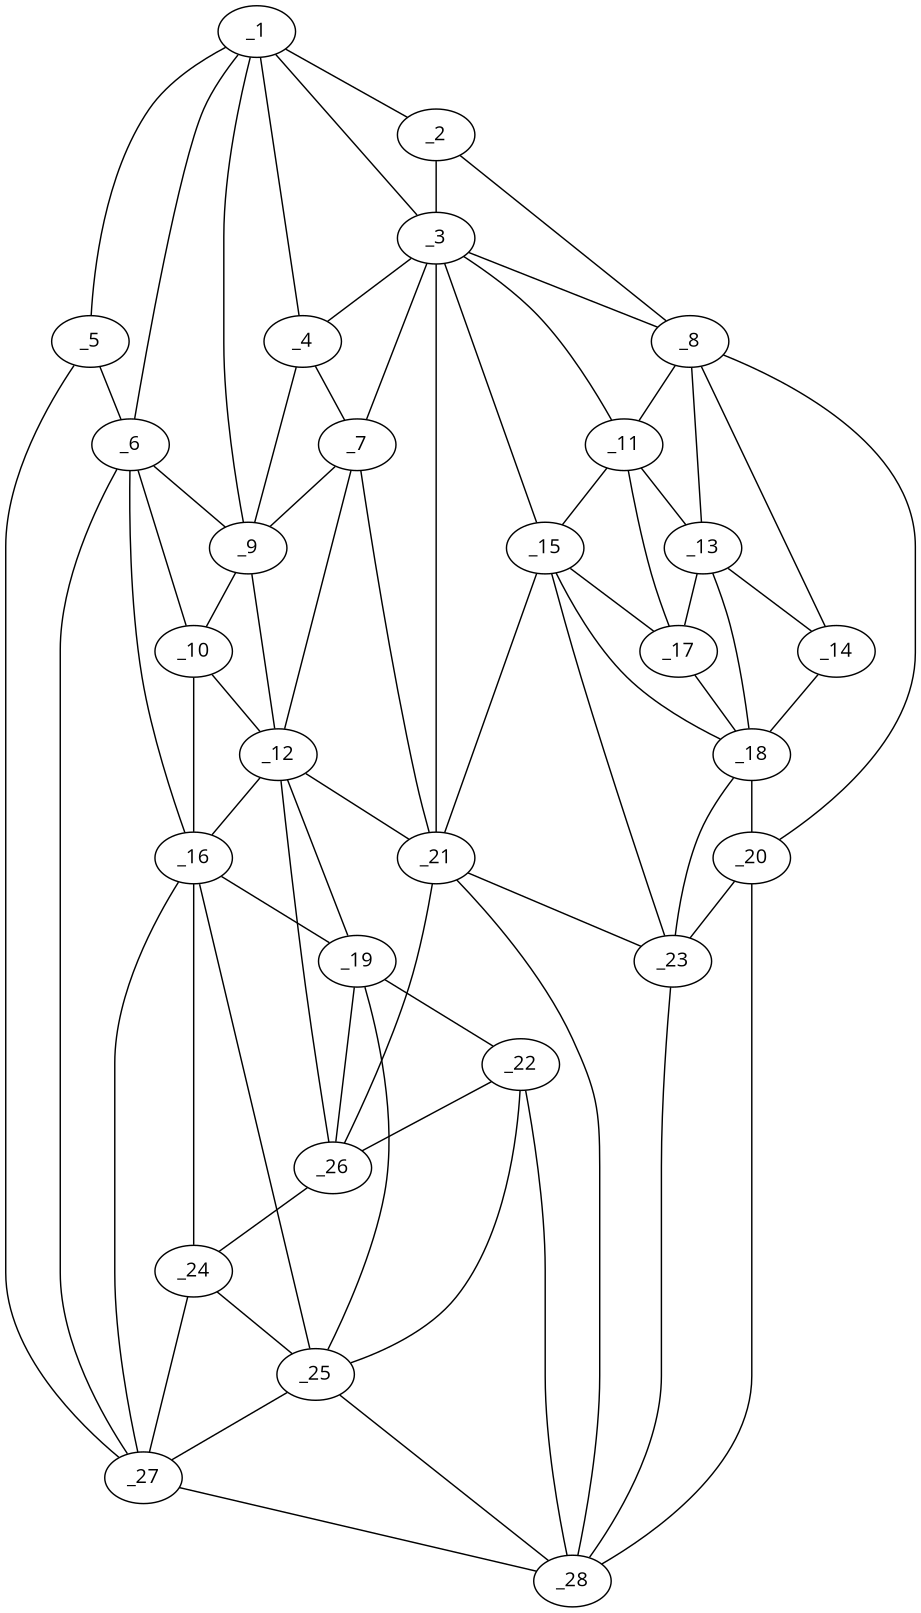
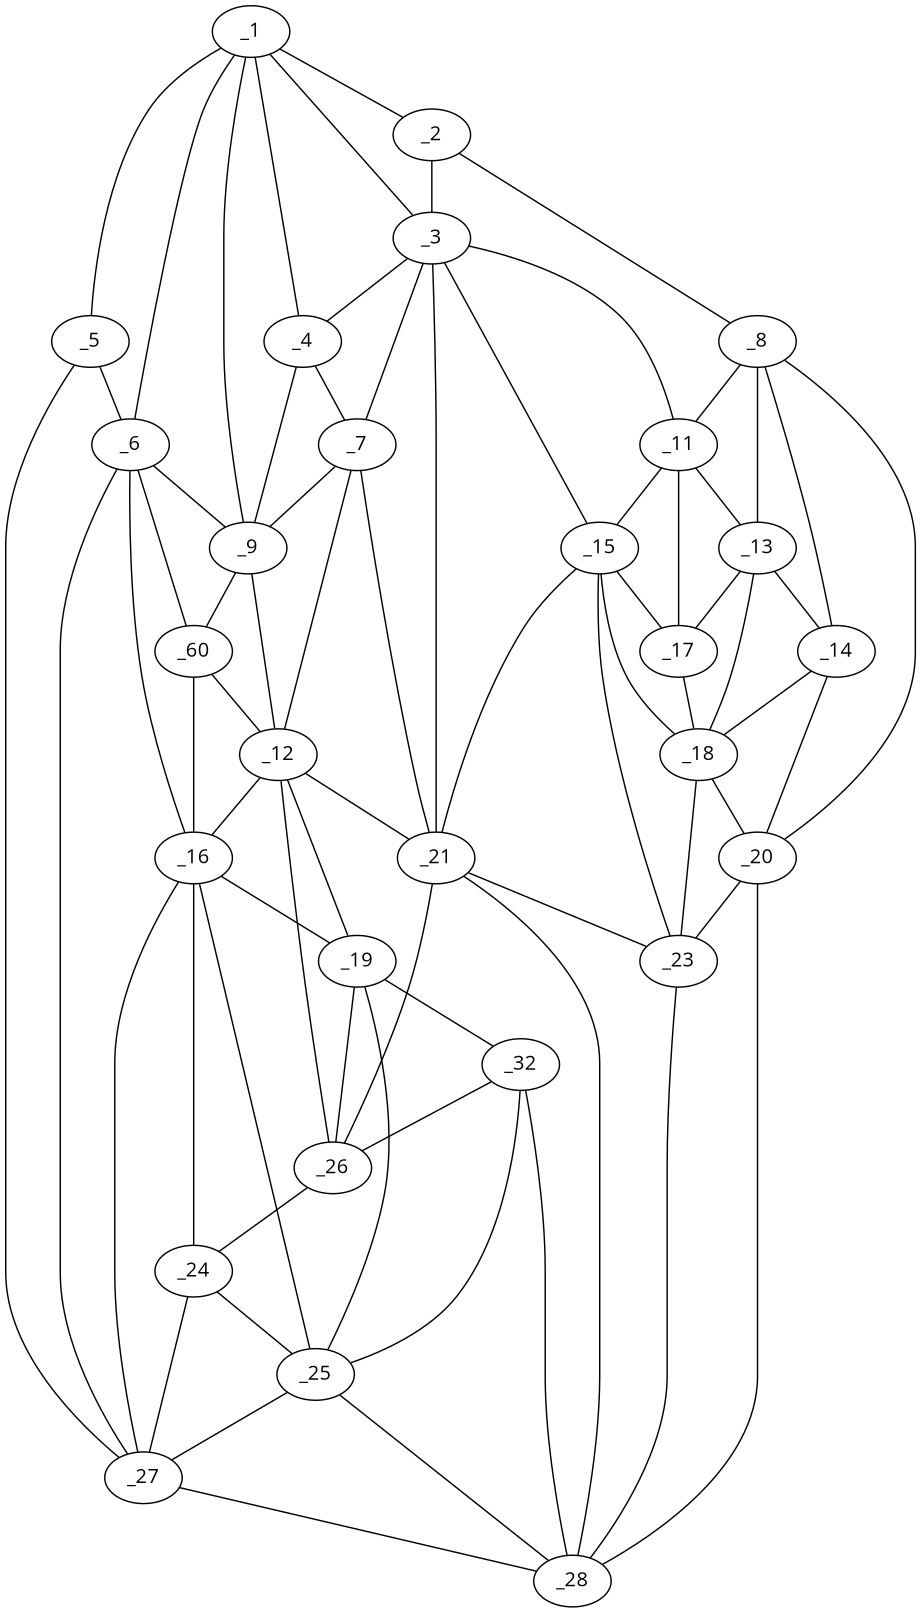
edge "_3" -- "_8": removed
node "_10": label "_10" -> "_60"
edge "_14" -- "_20": added
node "_22": label "_22" -> "_32"
